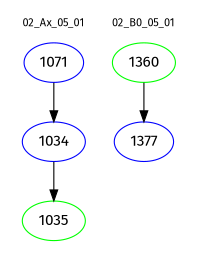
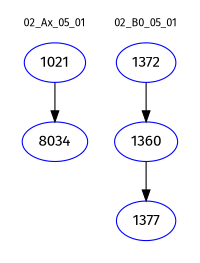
node "1071": label "1071" -> "1021"
node "1360": color green -> blue
node "1372": added
node "1034": label "1034" -> "8034"
node "1035": removed
